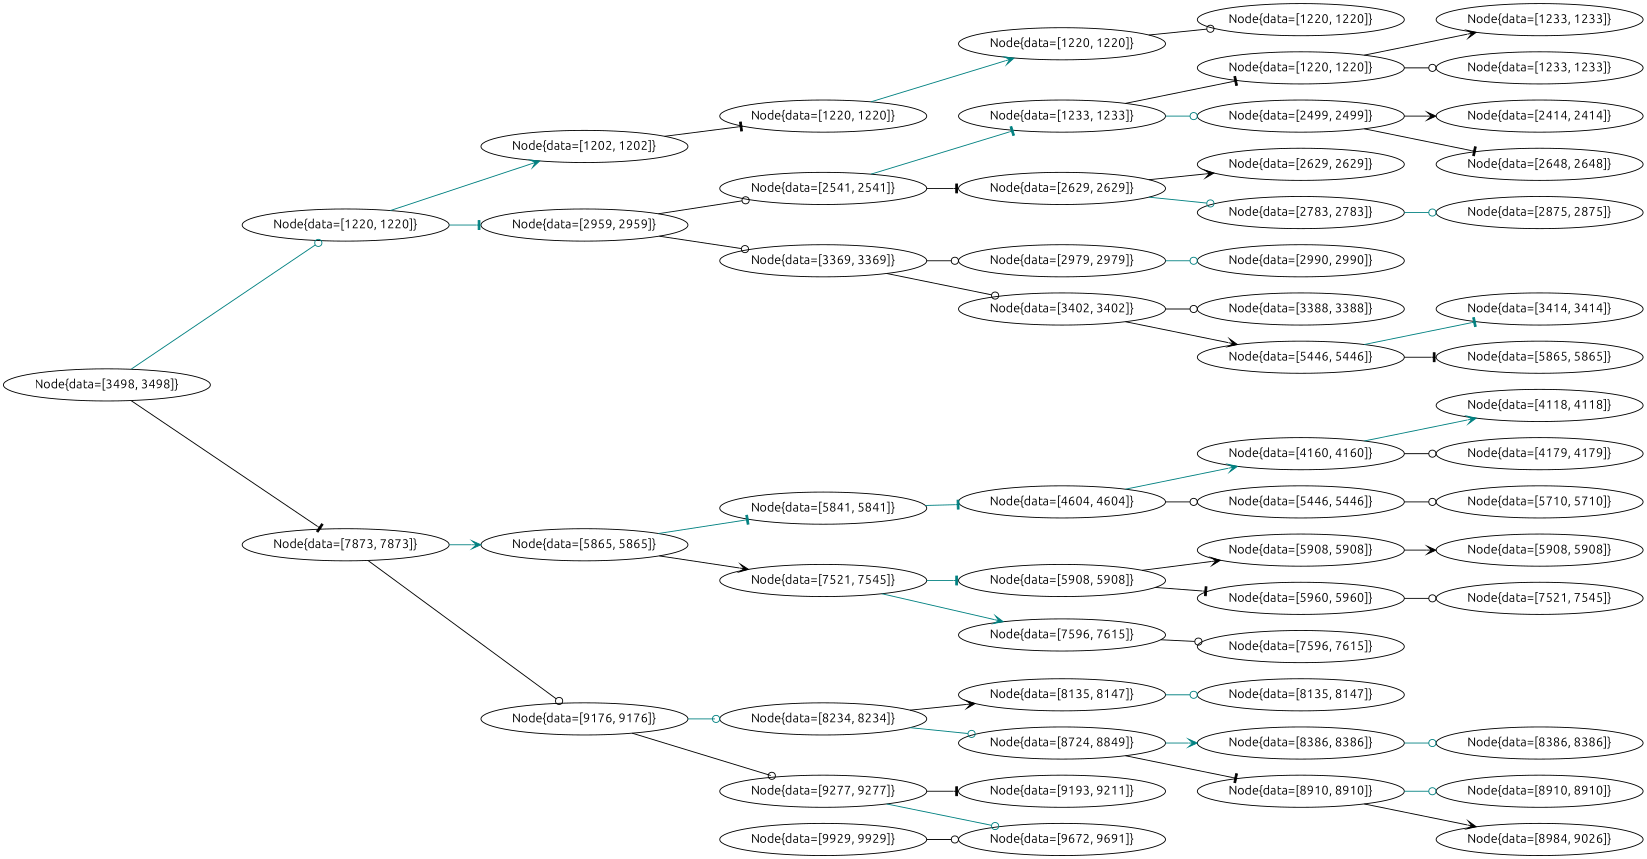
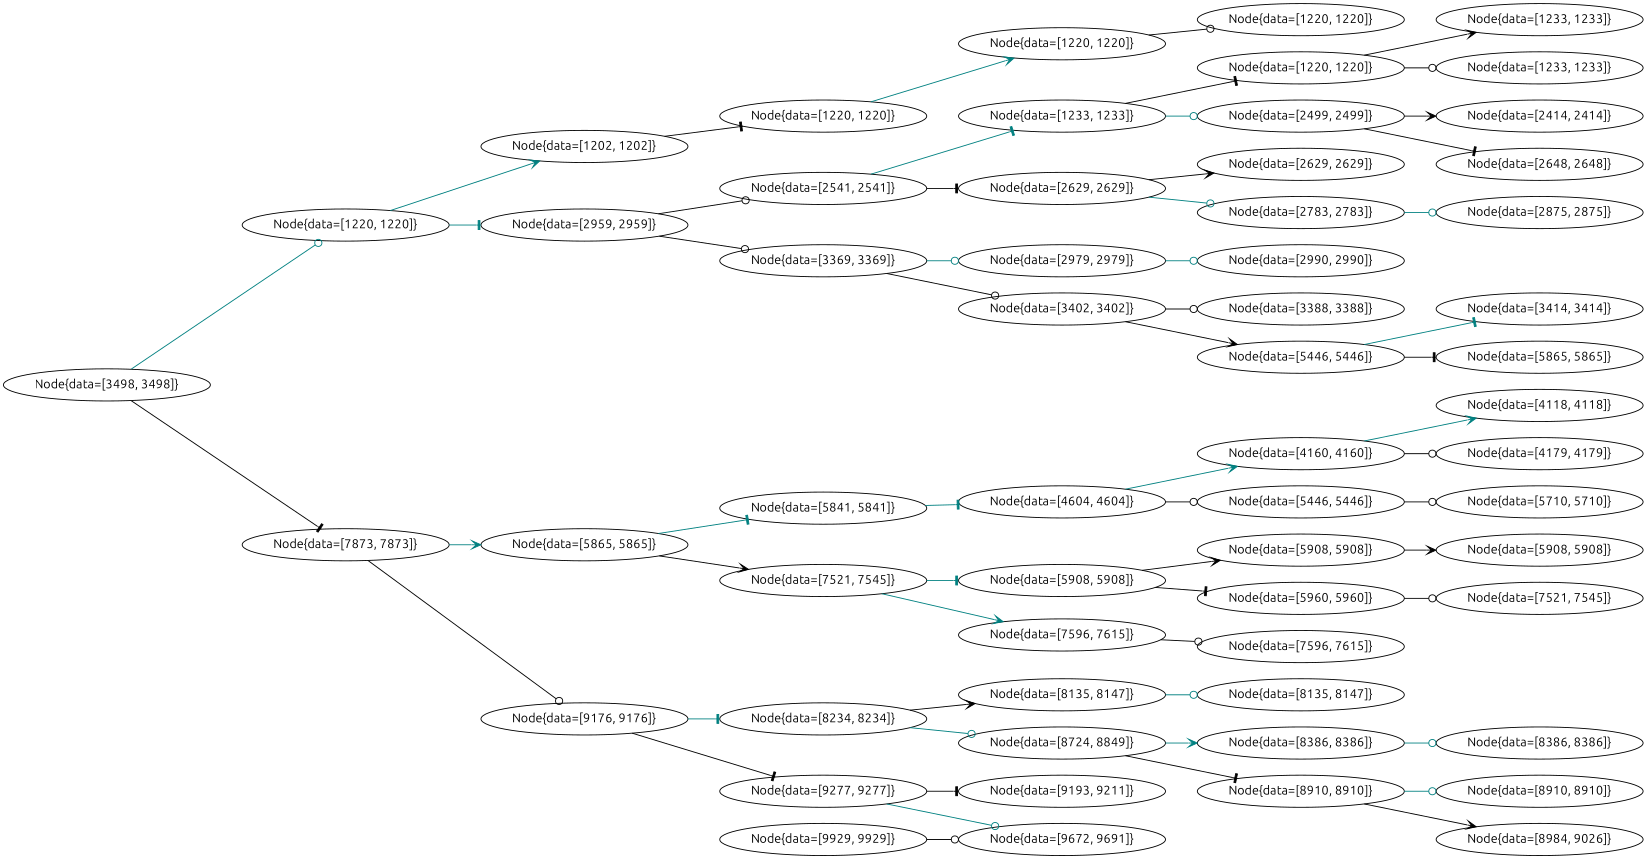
edge "Node{data=[3369, 3369]}" -> "Node{data=[2979, 2979]}": color black -> teal
edge "Node{data=[9176, 9176]}" -> "Node{data=[8234, 8234]}": arrowhead odot -> tee
edge "Node{data=[9176, 9176]}" -> "Node{data=[9277, 9277]}": arrowhead odot -> tee
